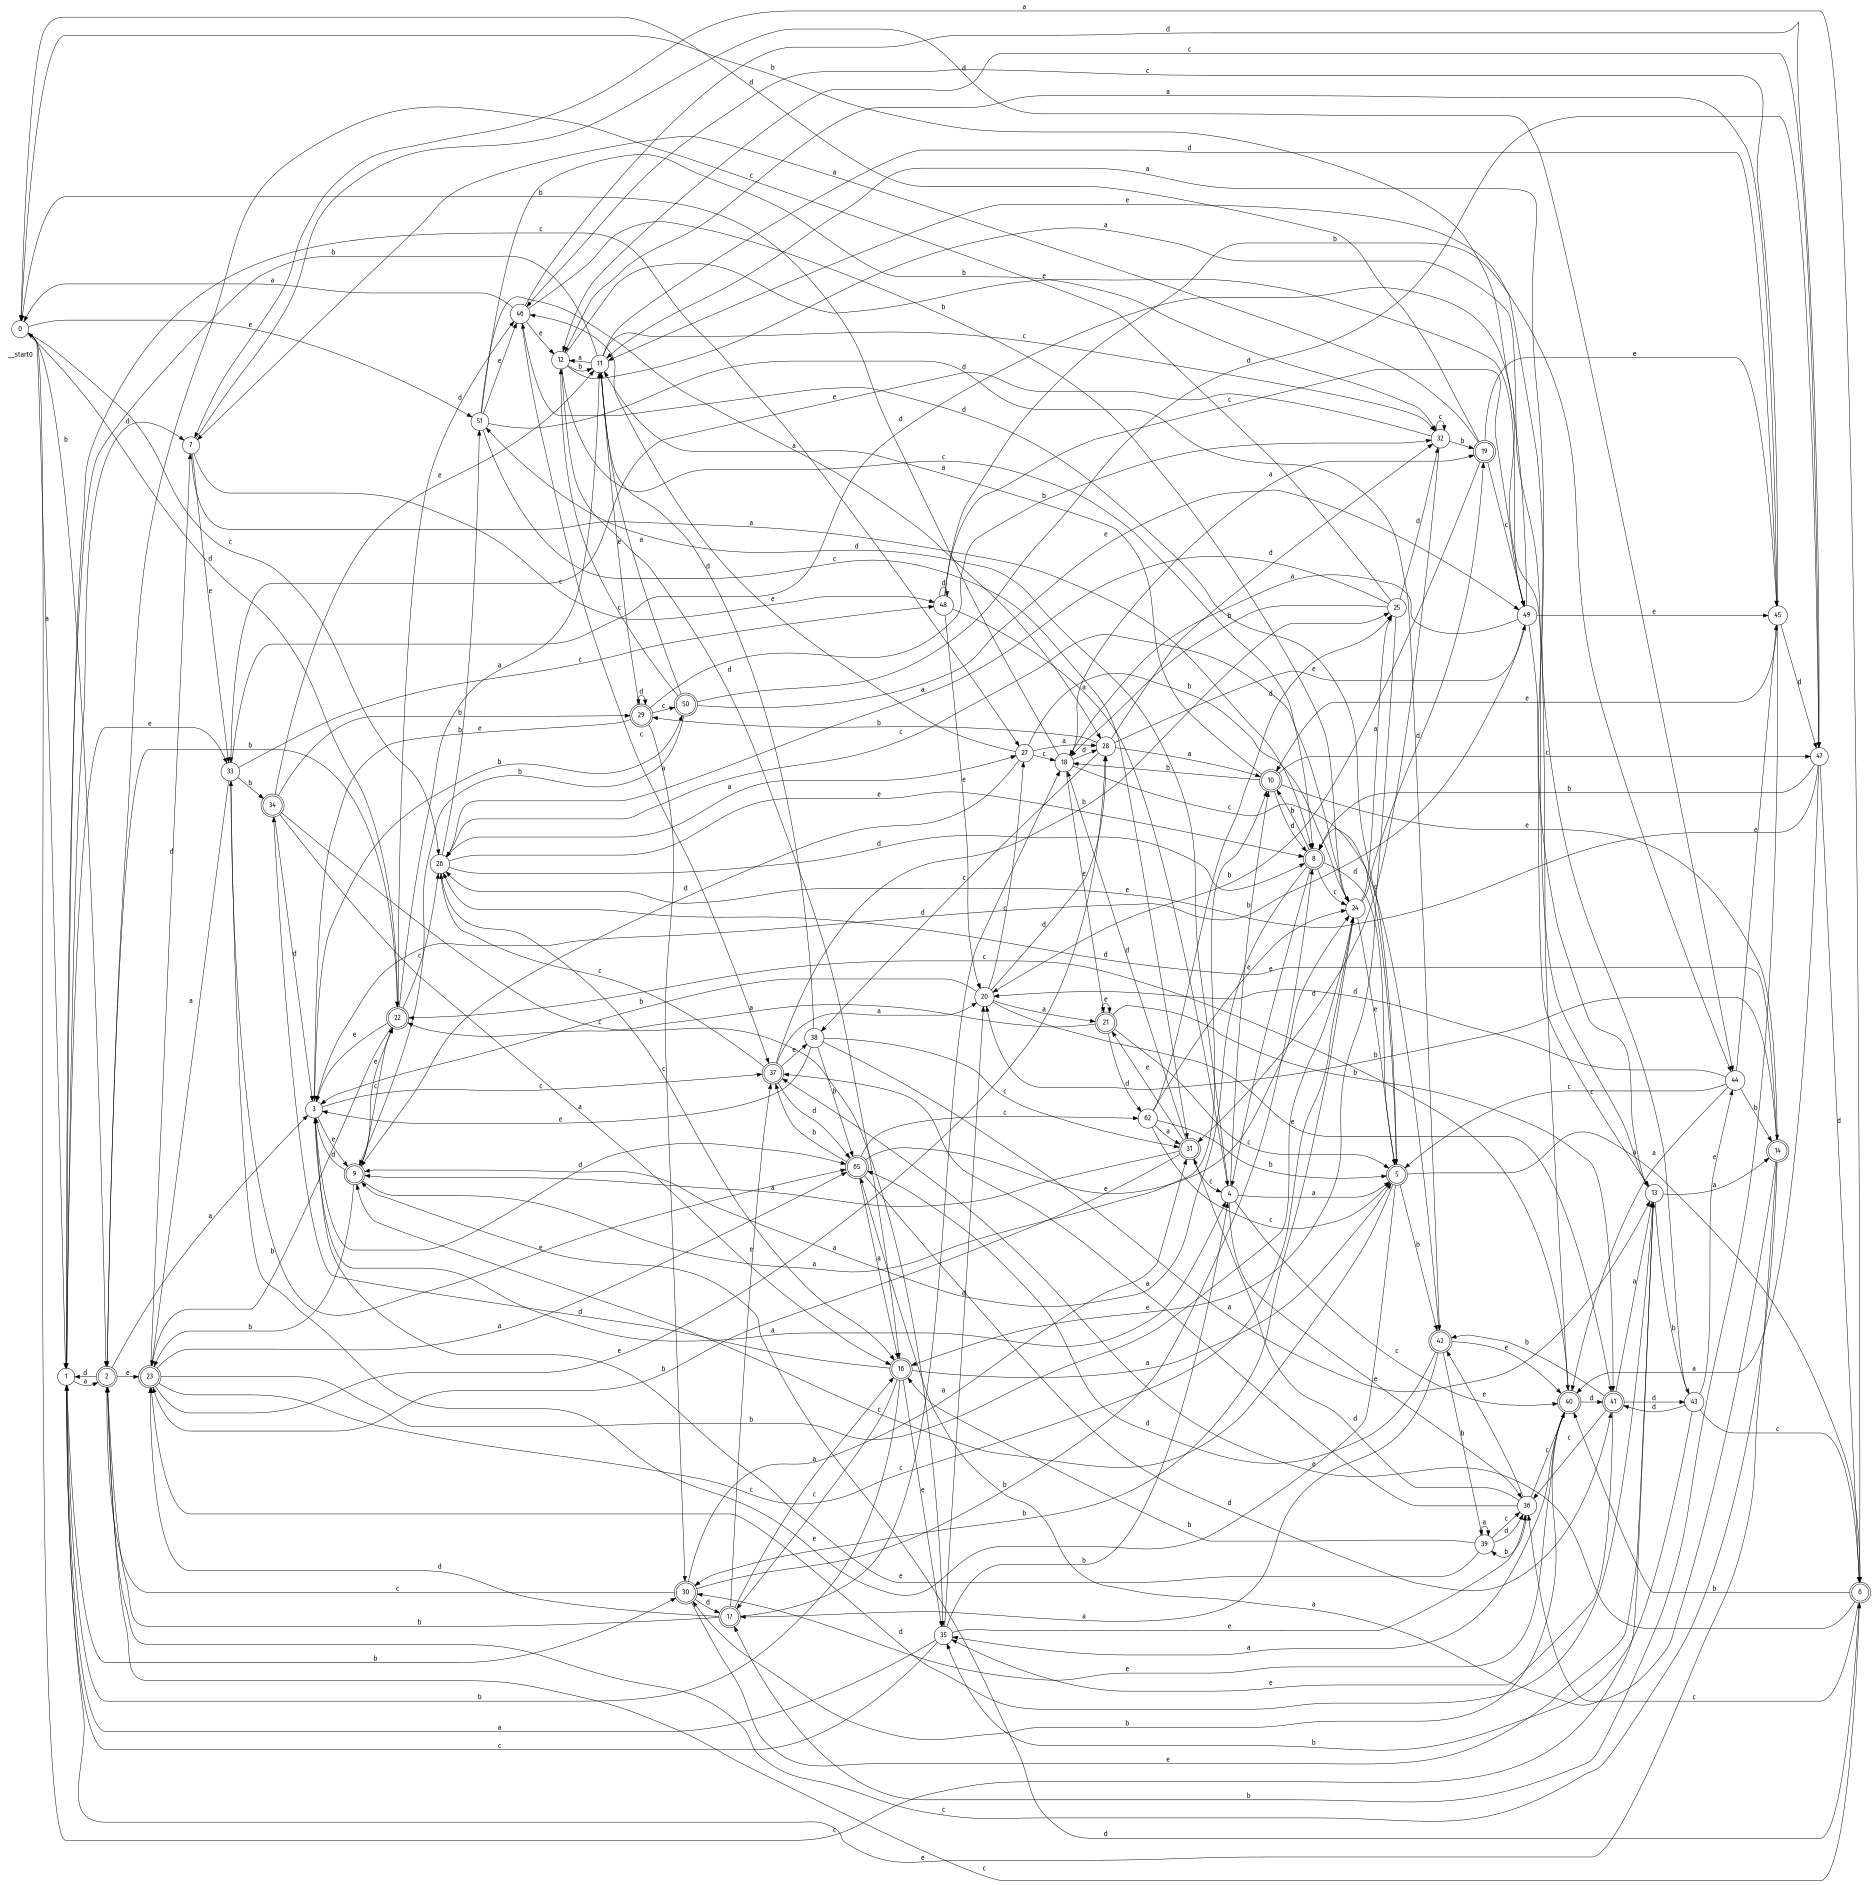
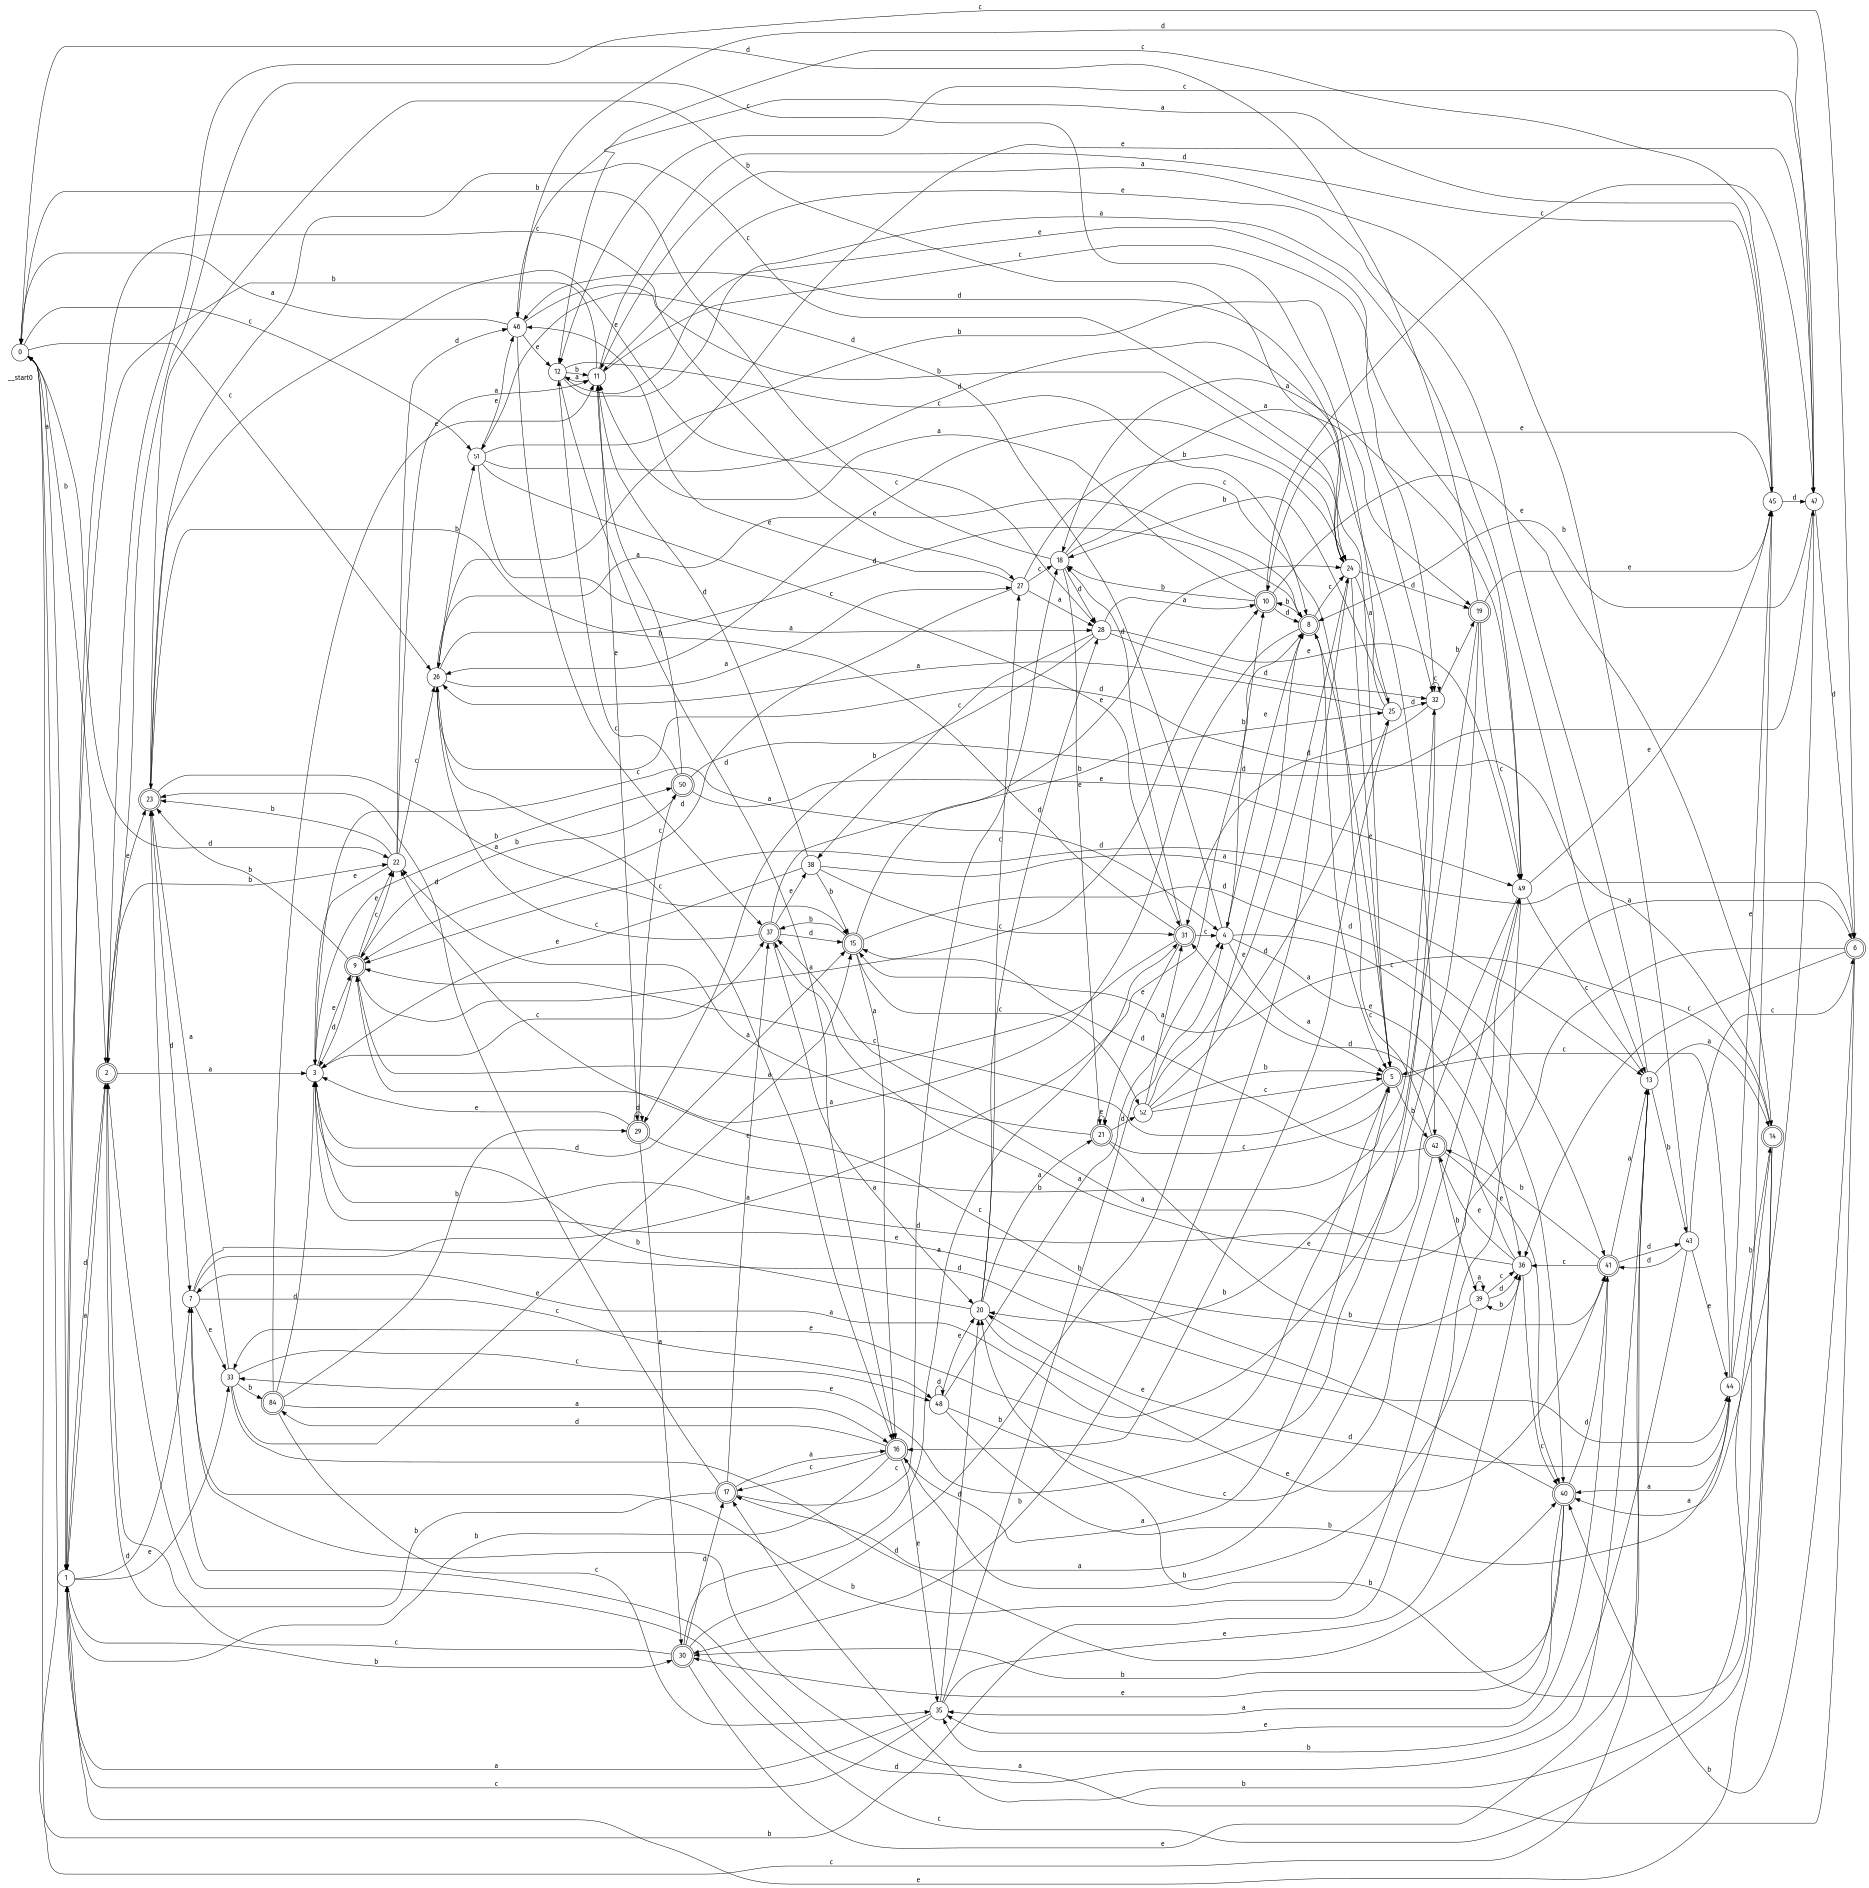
edge "0" -> "51": label "e" -> "c"
node "34": label "34" -> "84"
node "22": shape doublecircle -> circle
node "62": label "62" -> "52"
node "65": label "65" -> "15"
edge "7" -> "49": added, label "b"
